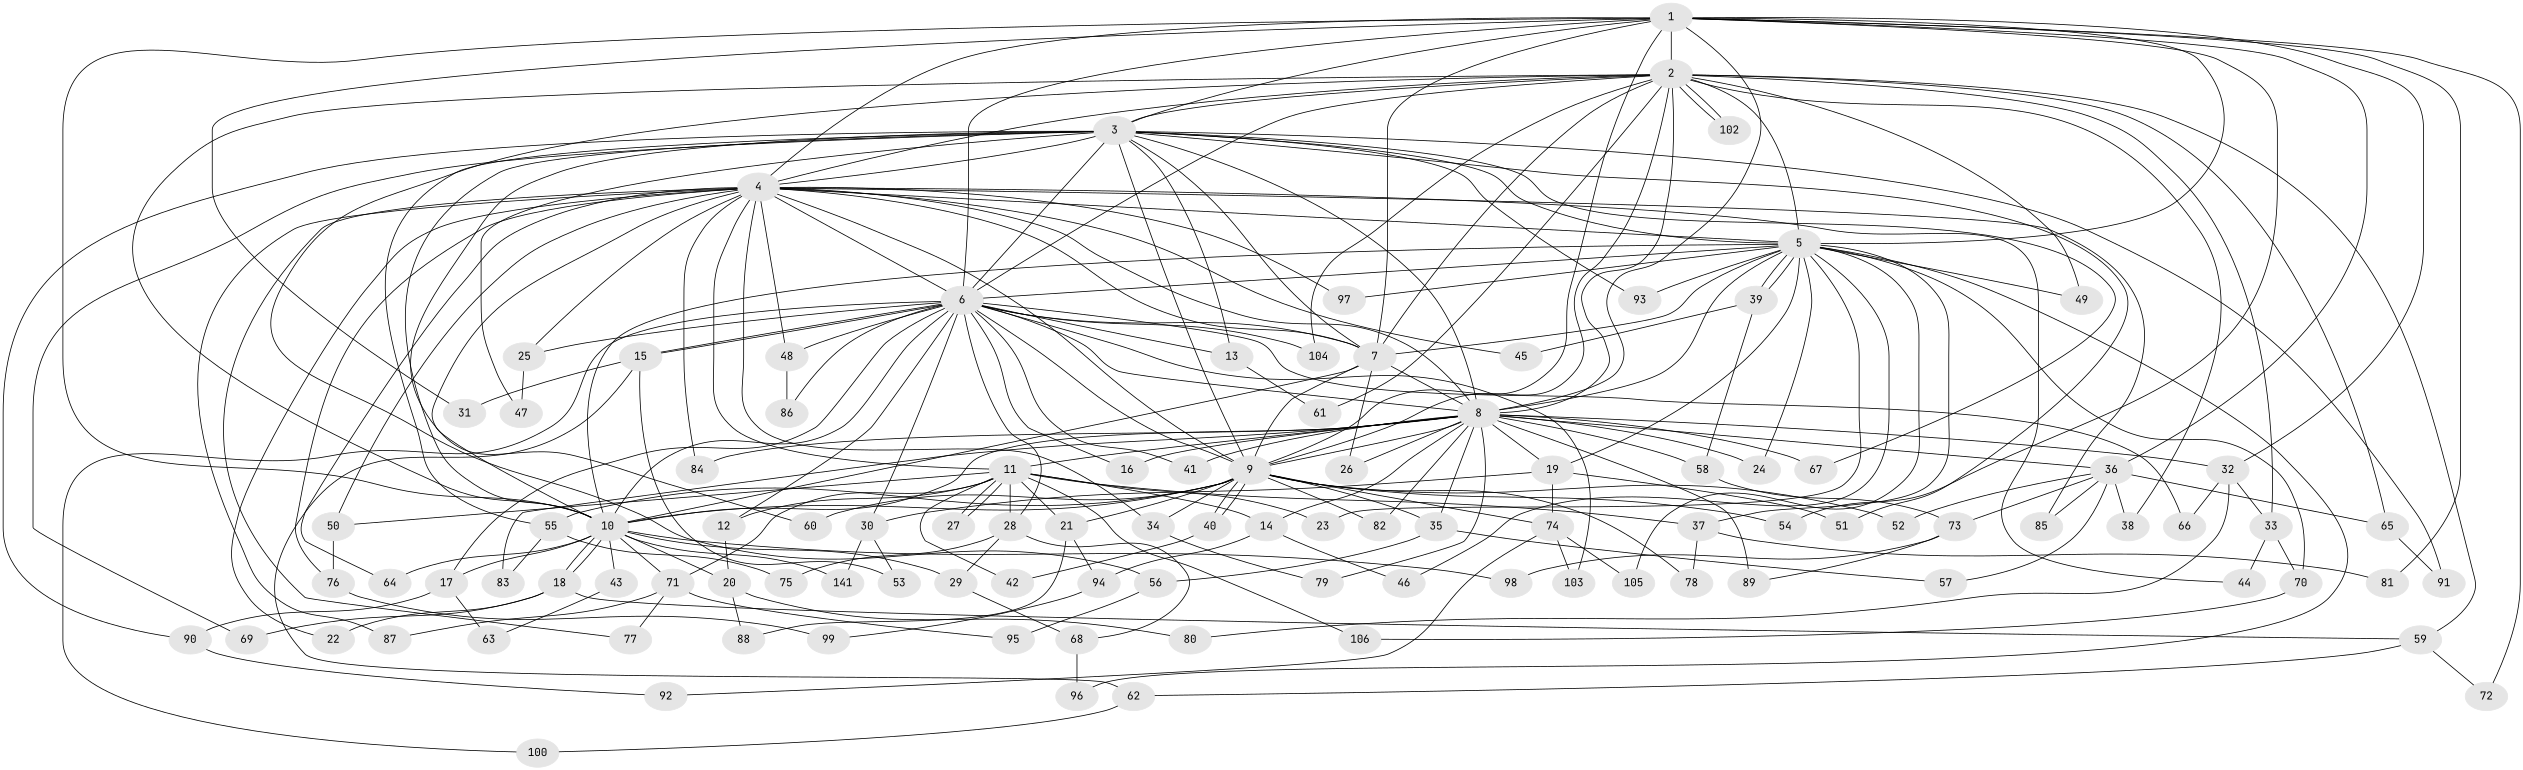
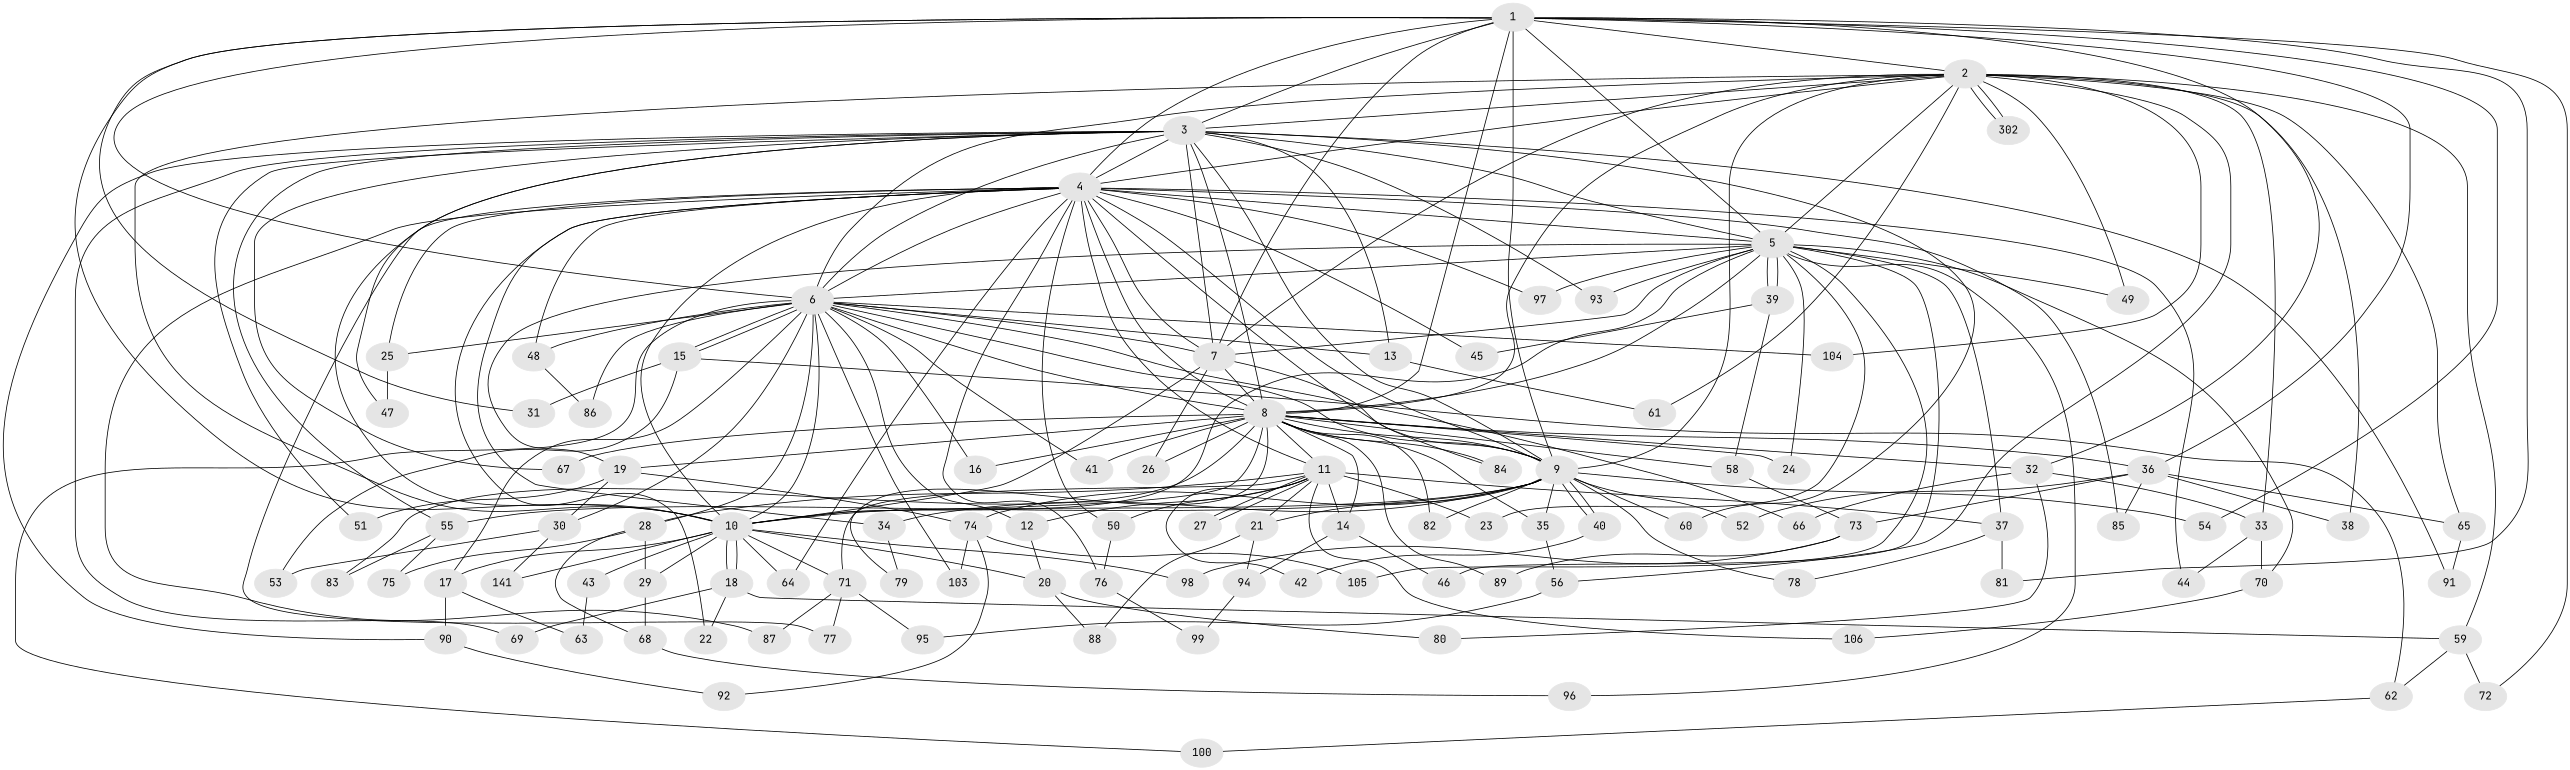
node "102": label "102" -> "302"
node "57": removed
